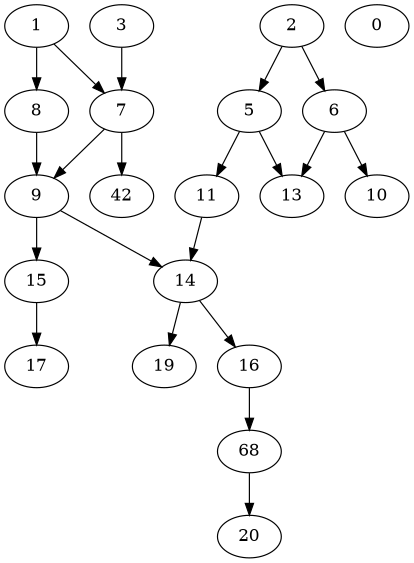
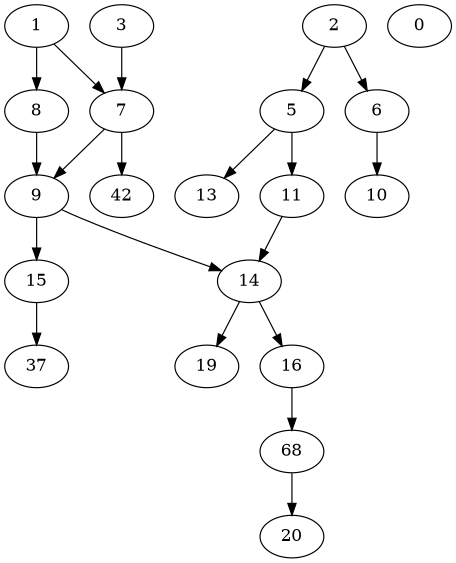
edge "6" -> "13": removed
node "17": label "17" -> "37"
